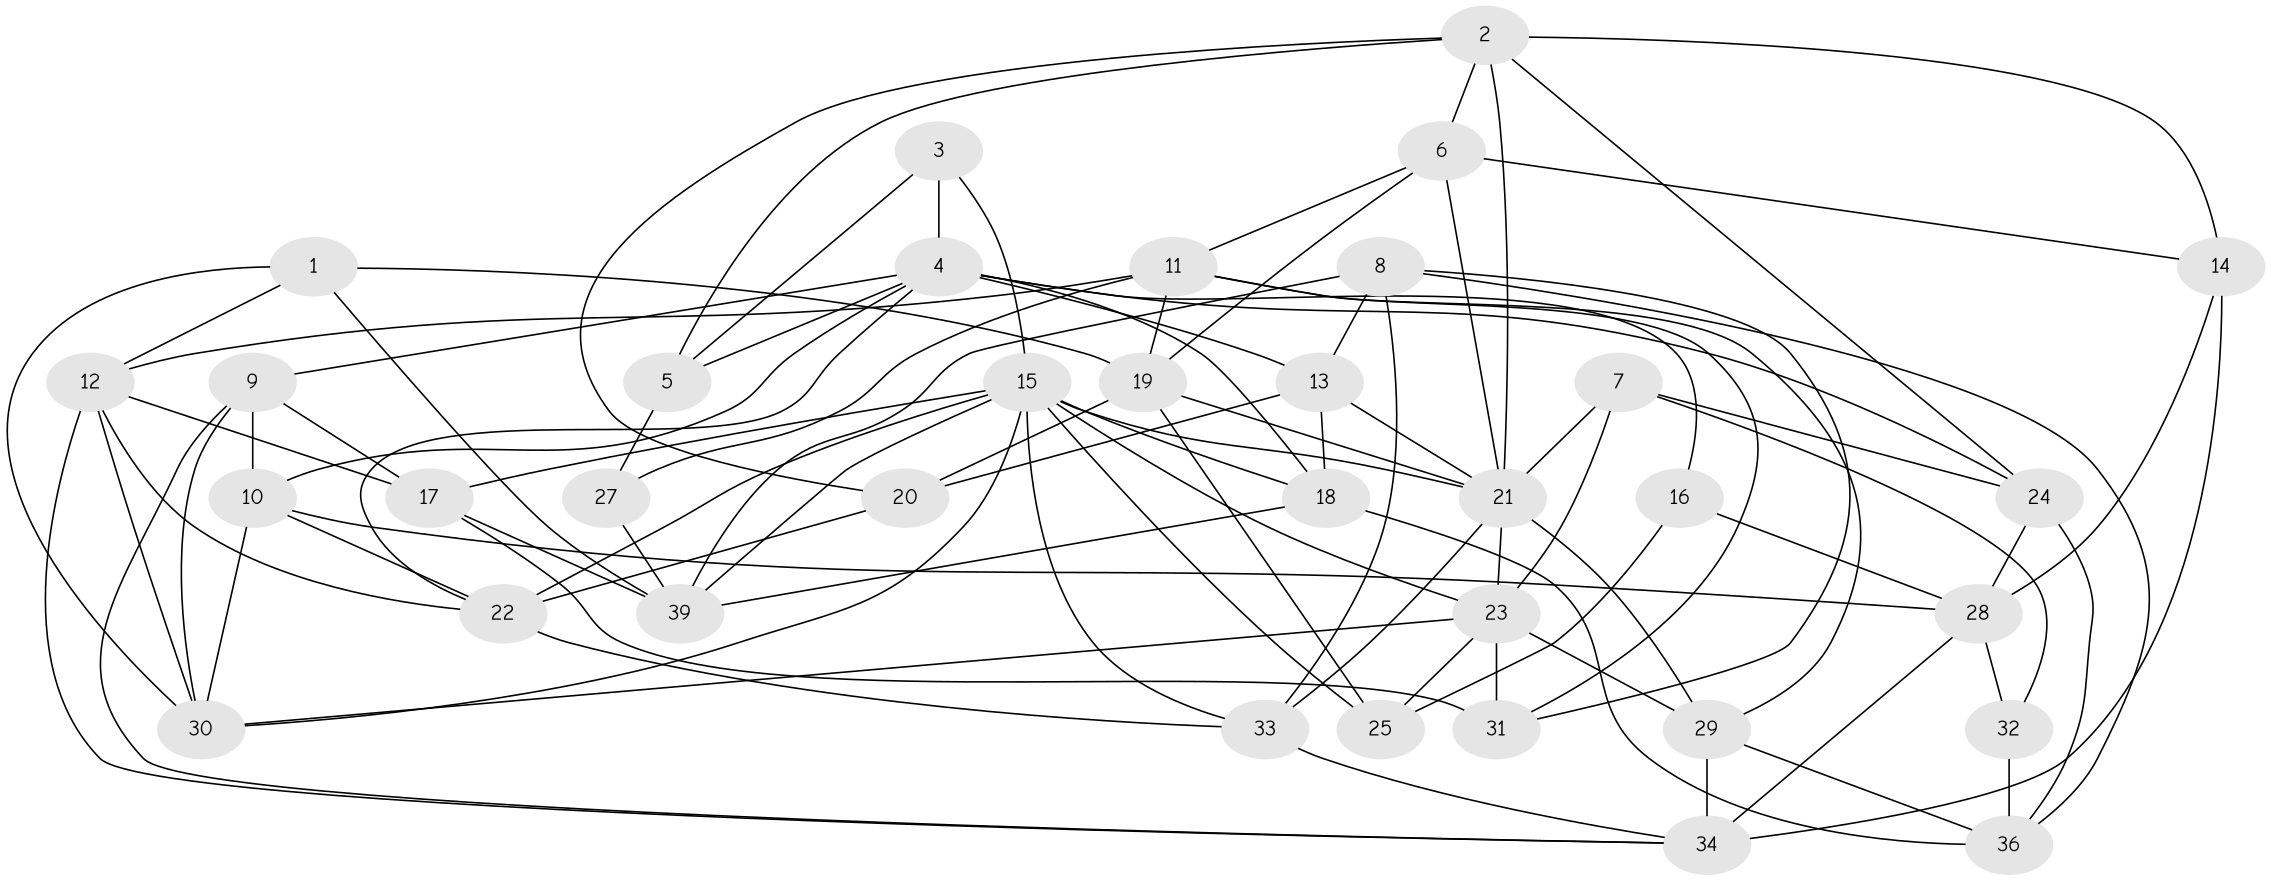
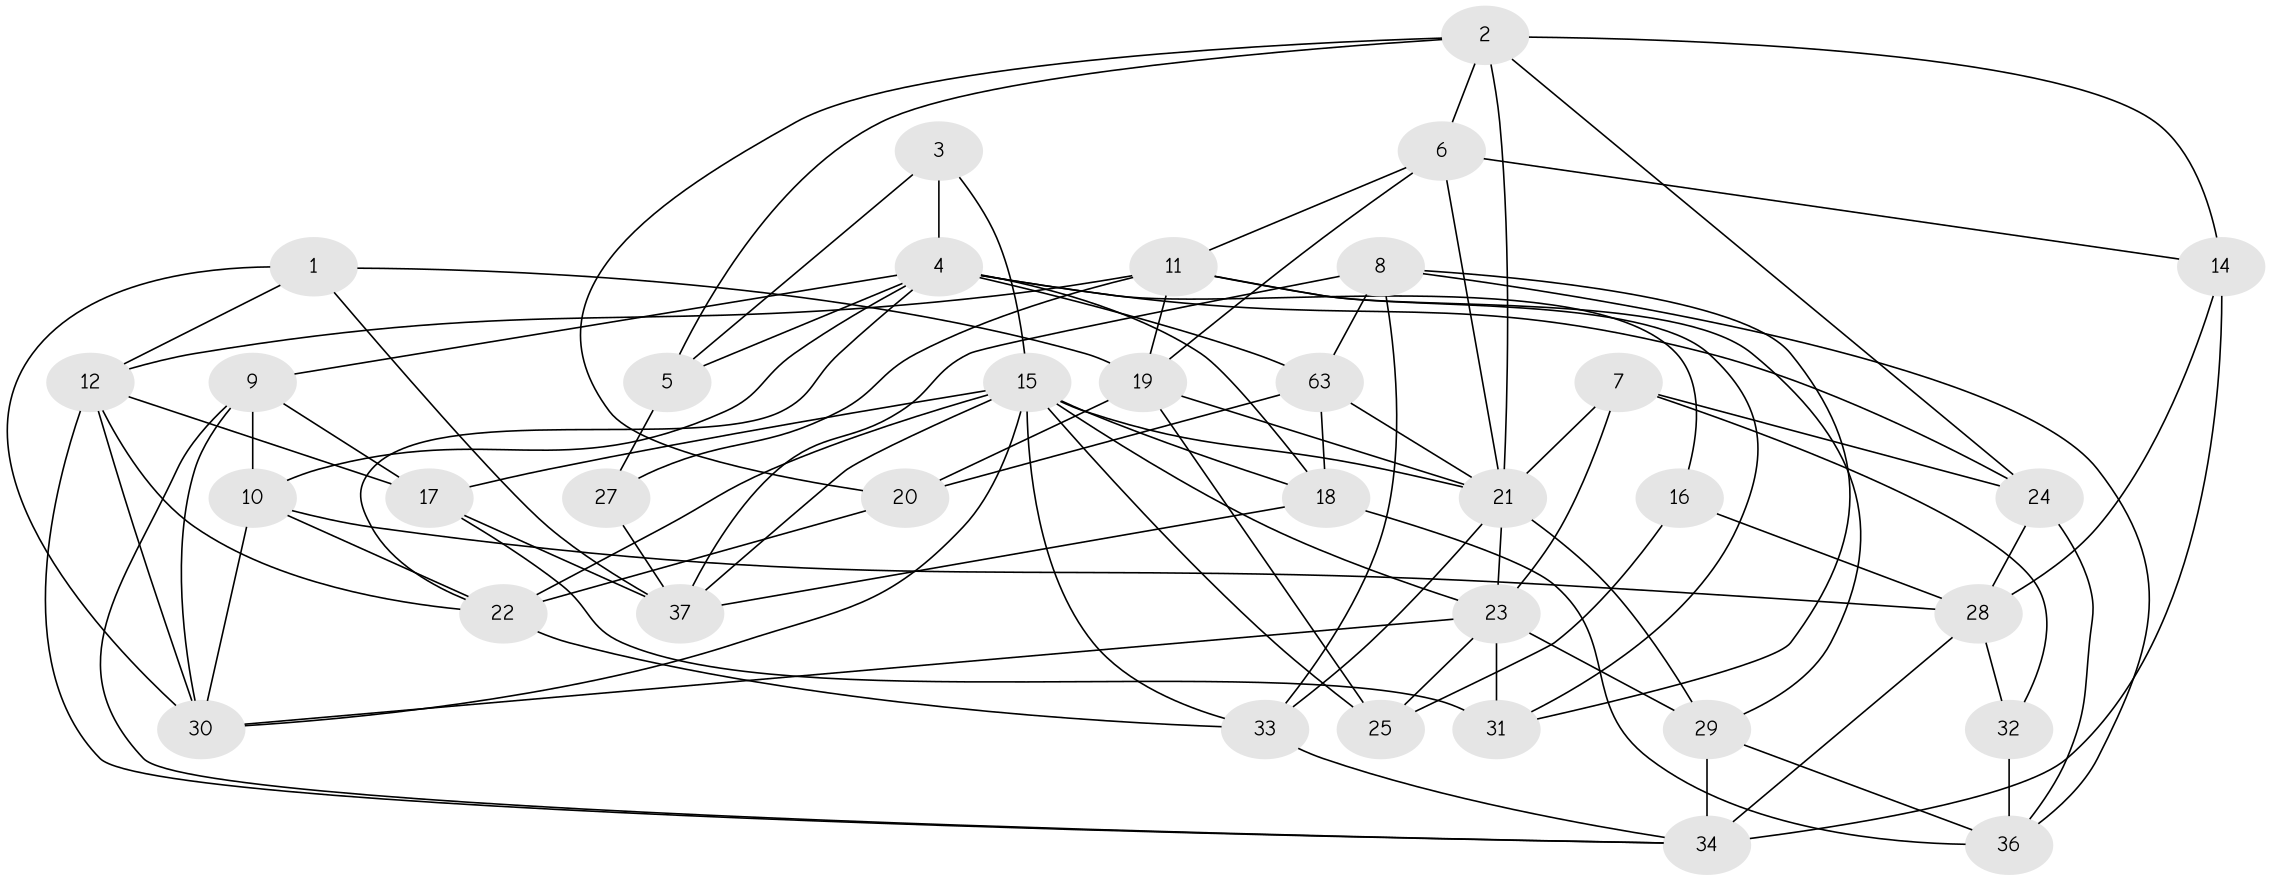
node "13": label "13" -> "63"
node "39": label "39" -> "37"
